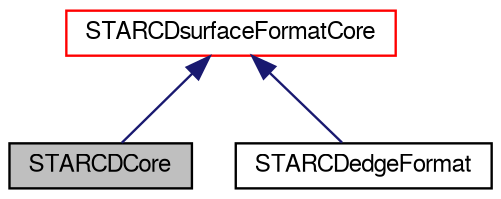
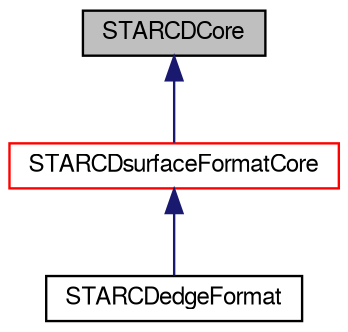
edge "STARCDCore" -> "STARCDsurfaceFormatCore": reversed
